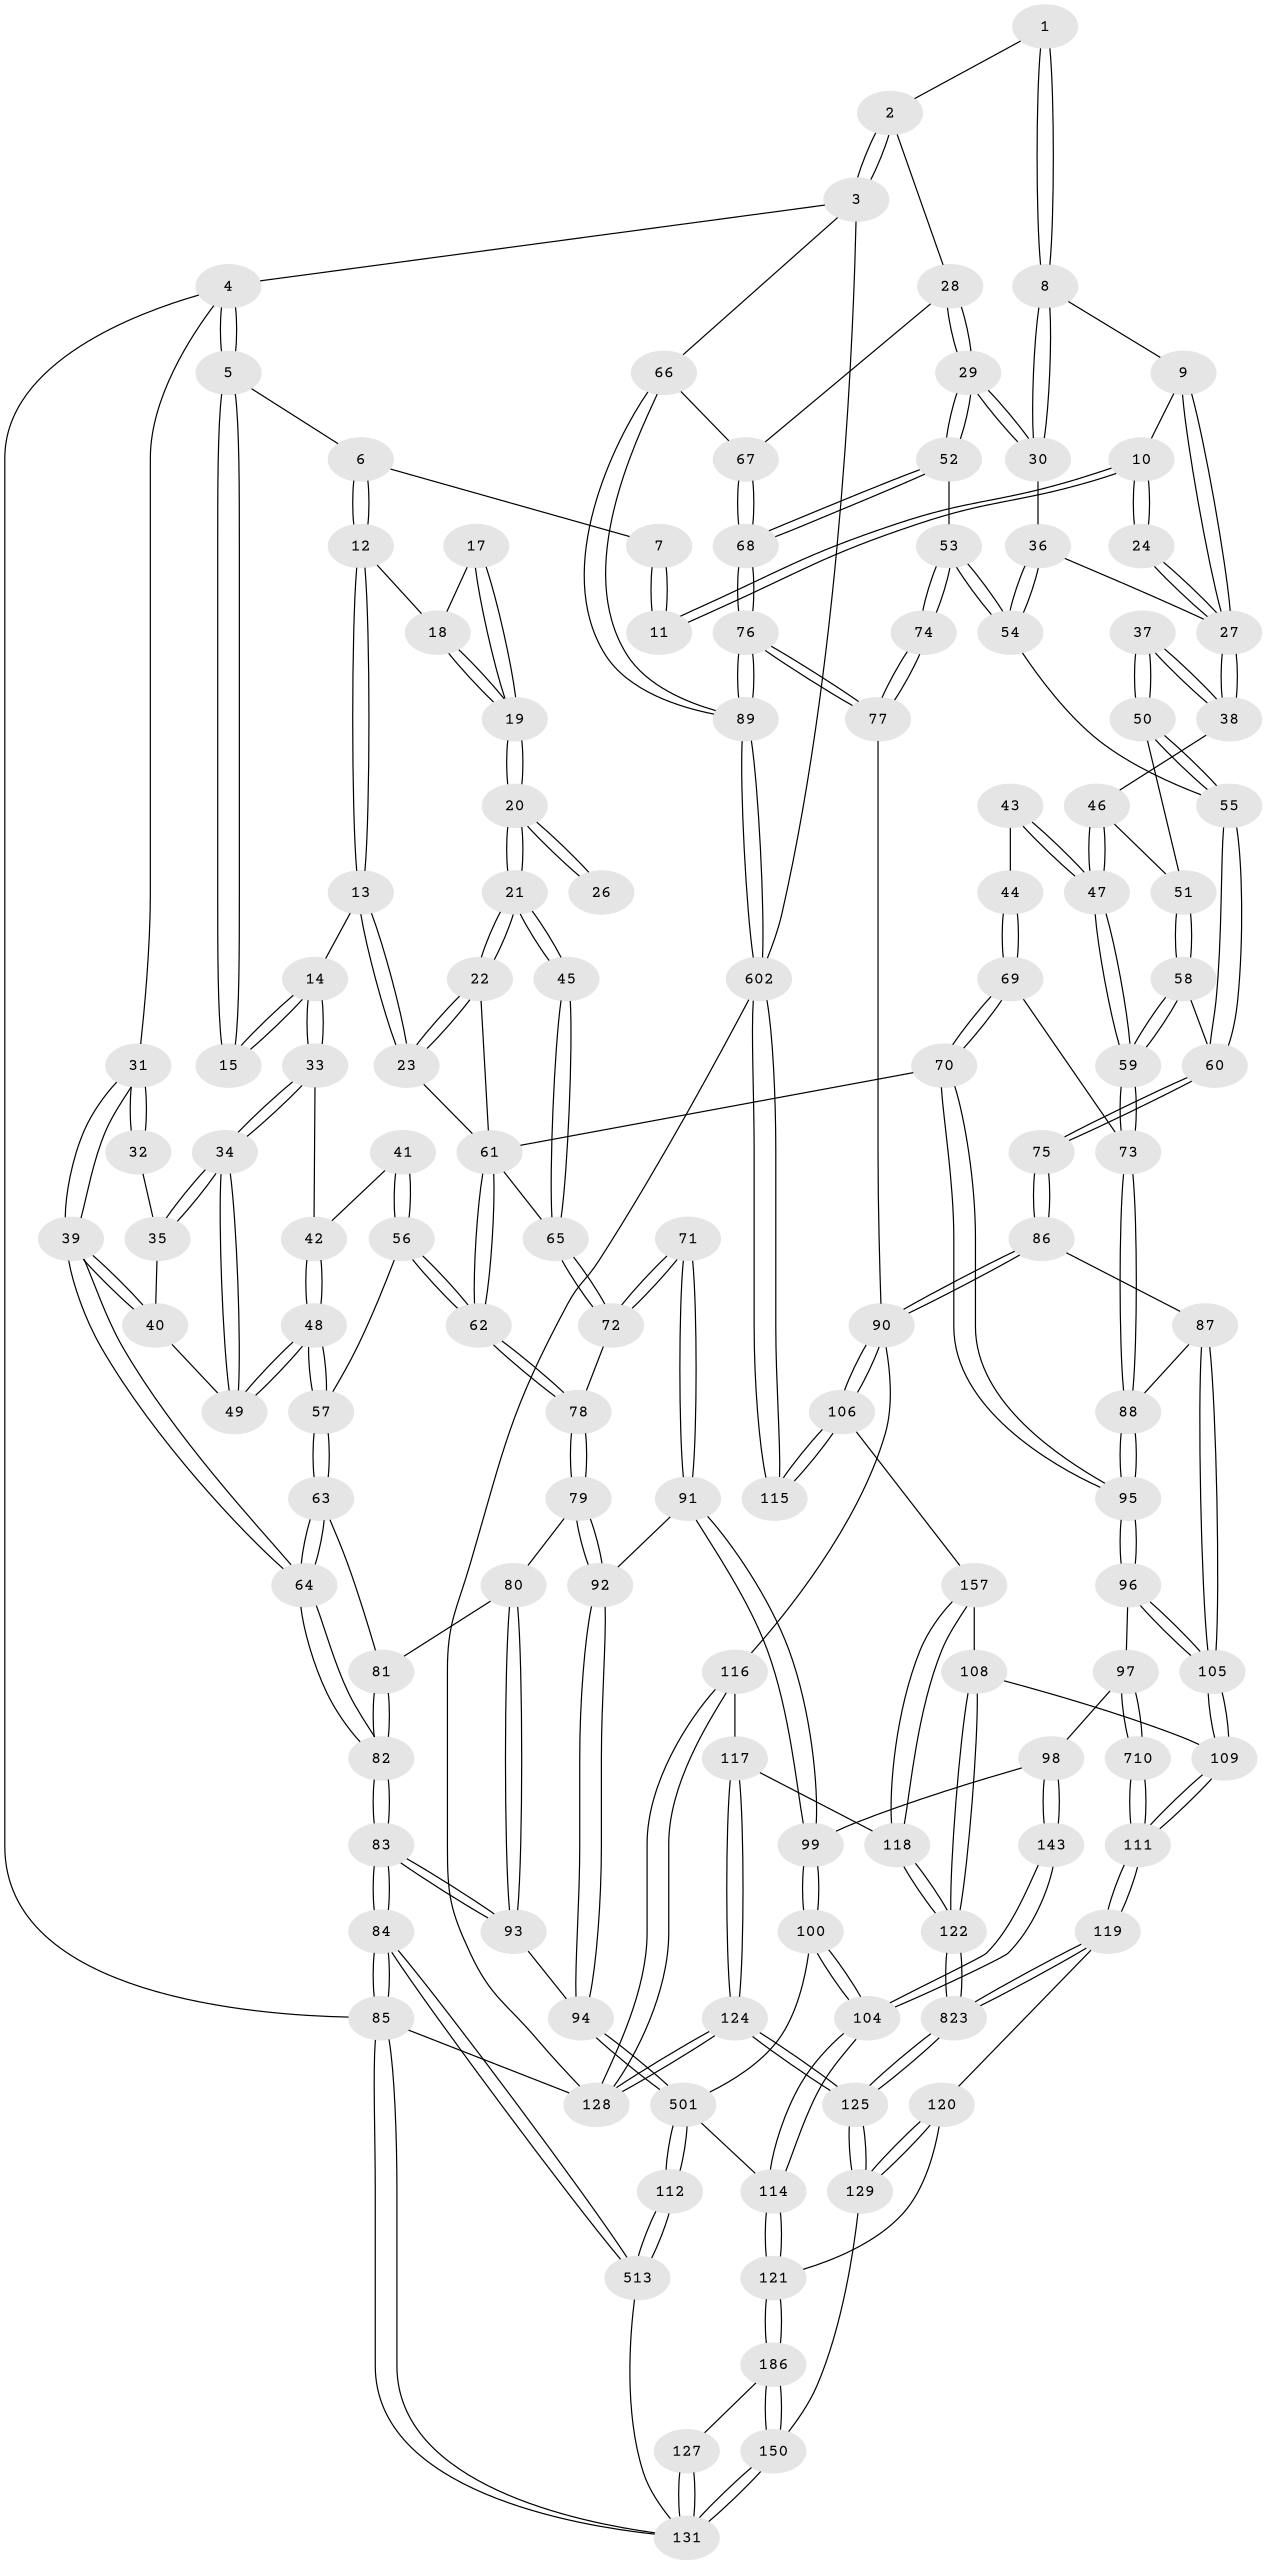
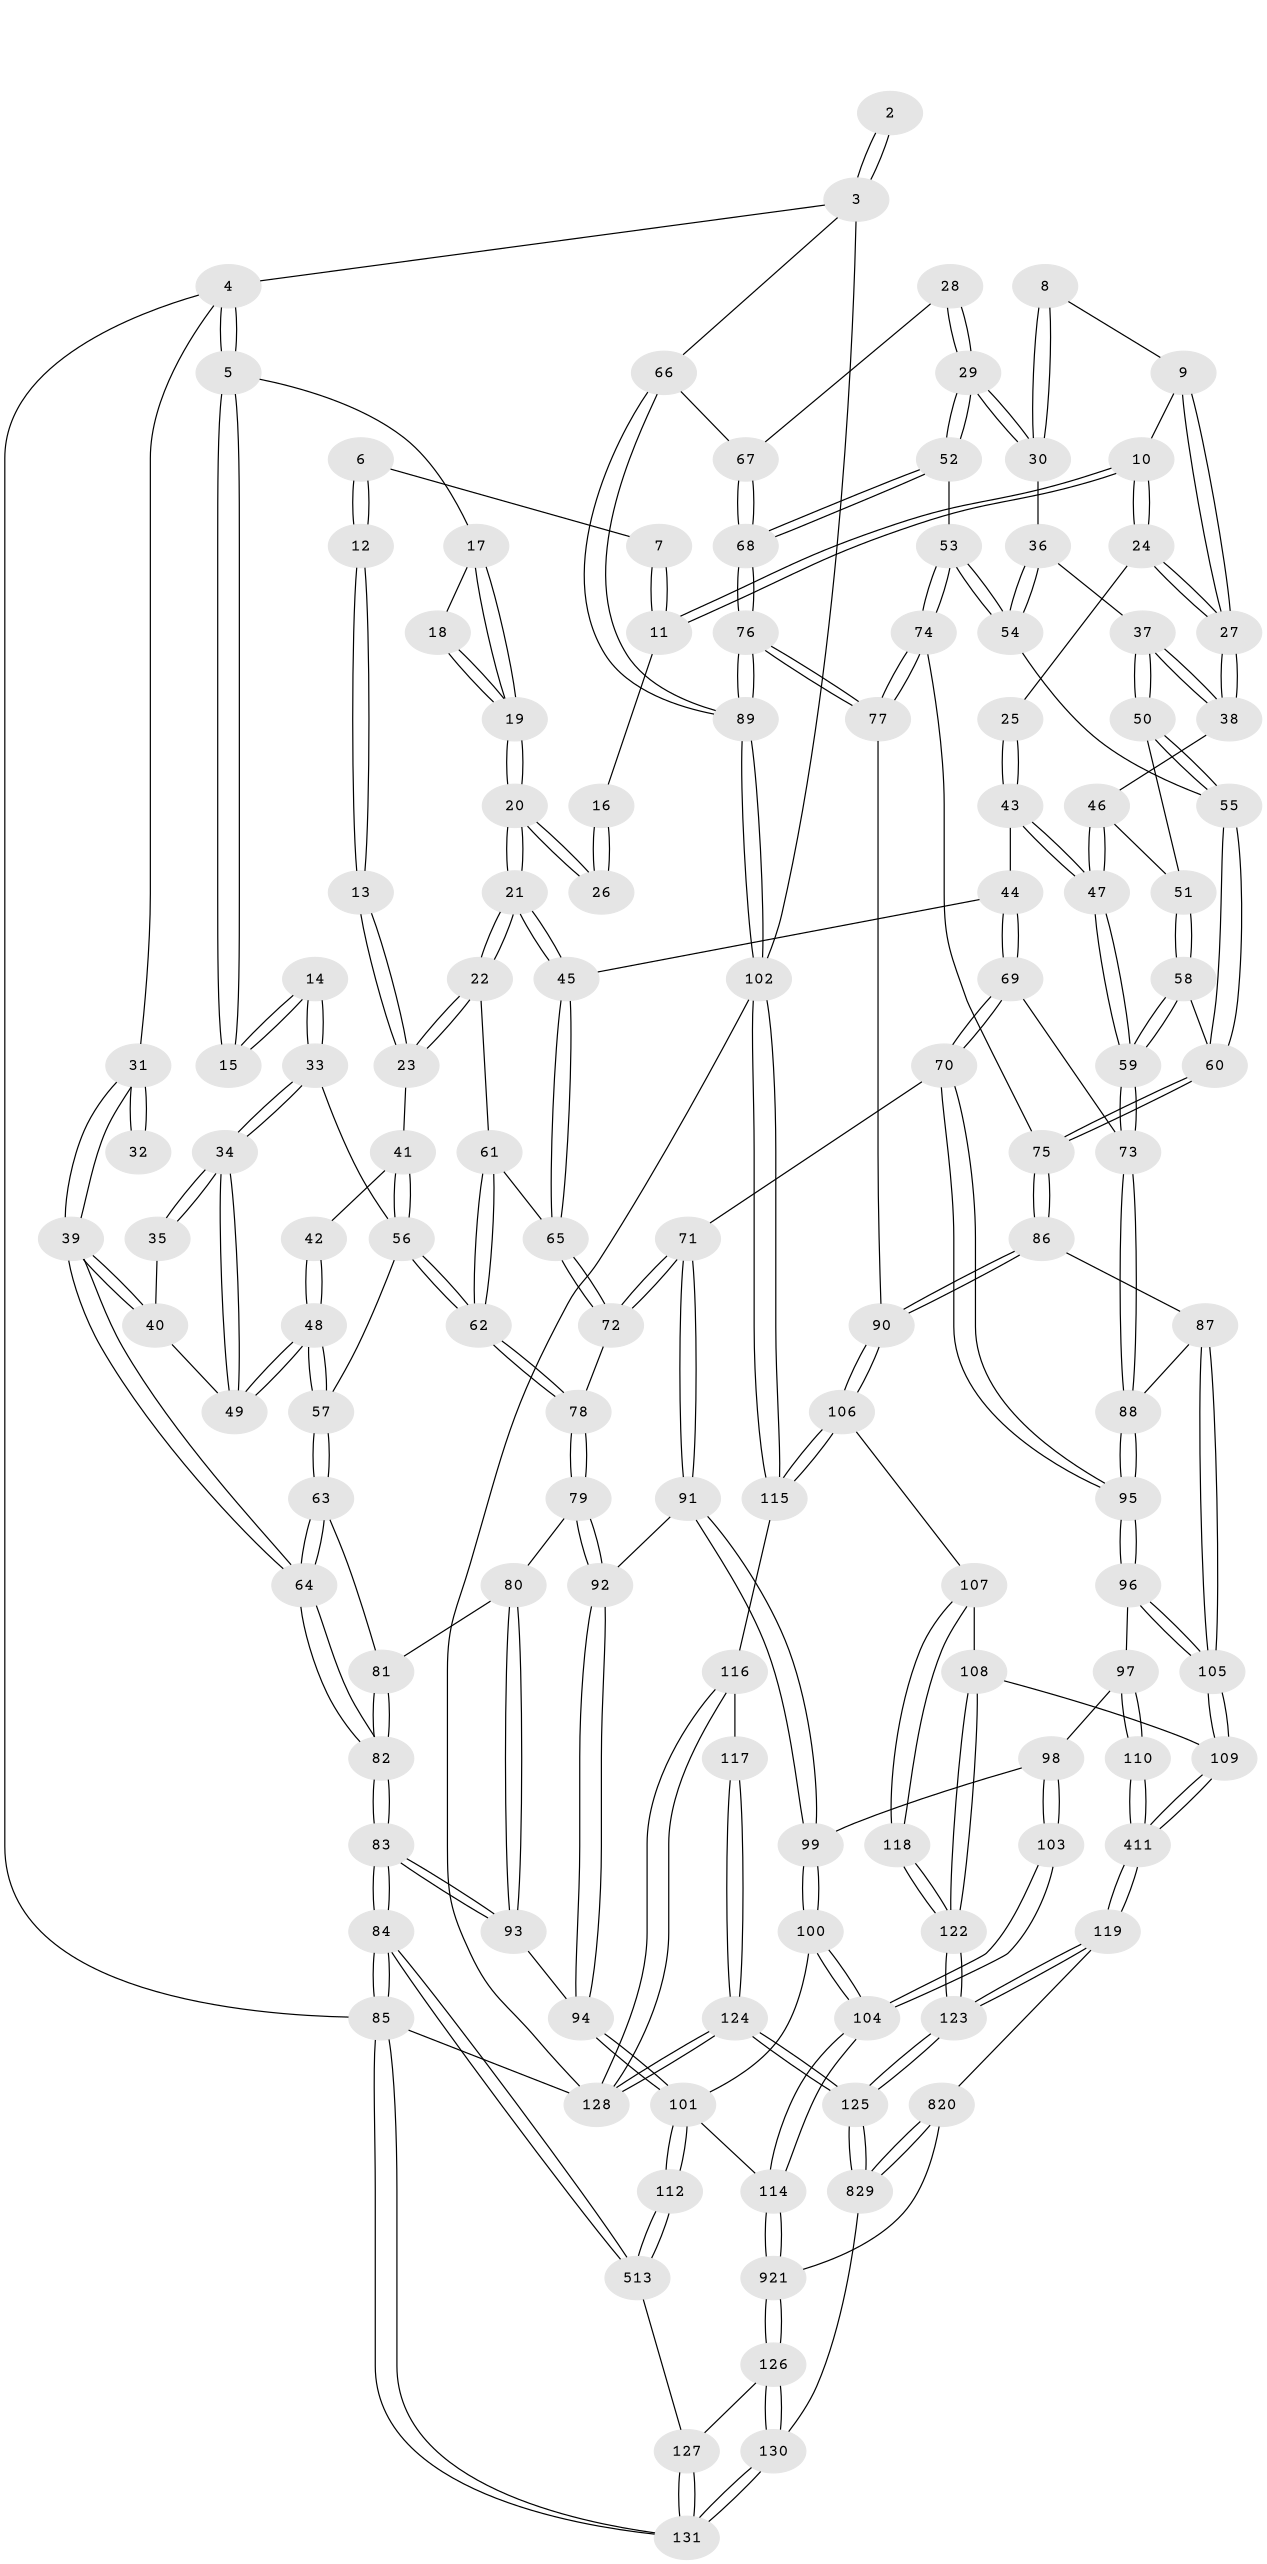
node "1": removed
edge "2" -- "28": removed
edge "5" -- "6": now "5" -- "17"
edge "36" -- "27": now "36" -- "37"
edge "12" -- "18": removed
node "25": added
node "16": added
edge "74" -- "75": added
edge "13" -- "14": removed
edge "44" -- "45": added
node "602": label "602" -> "102"
edge "23" -- "61": now "23" -- "41"
edge "70" -- "61": now "70" -- "71"
edge "33" -- "42": now "33" -- "56"
edge "32" -- "35": removed
edge "90" -- "116": now "115" -- "116"
node "157": label "157" -> "107"
node "710": label "710" -> "110"
edge "117" -- "118": removed
node "143": label "143" -> "103"
node "111": label "111" -> "411"
node "823": label "823" -> "123"
node "501": label "501" -> "101"
node "120": label "120" -> "820"
node "129": label "129" -> "829"
node "121": label "121" -> "921"
node "186": label "186" -> "126"
edge "513" -- "131": now "513" -- "127"
node "150": label "150" -> "130"
